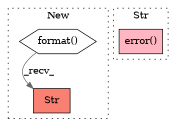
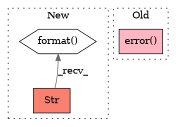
cluster "Str": label "Str" -> "Old"
edge "format()" -> "Str": reversed
